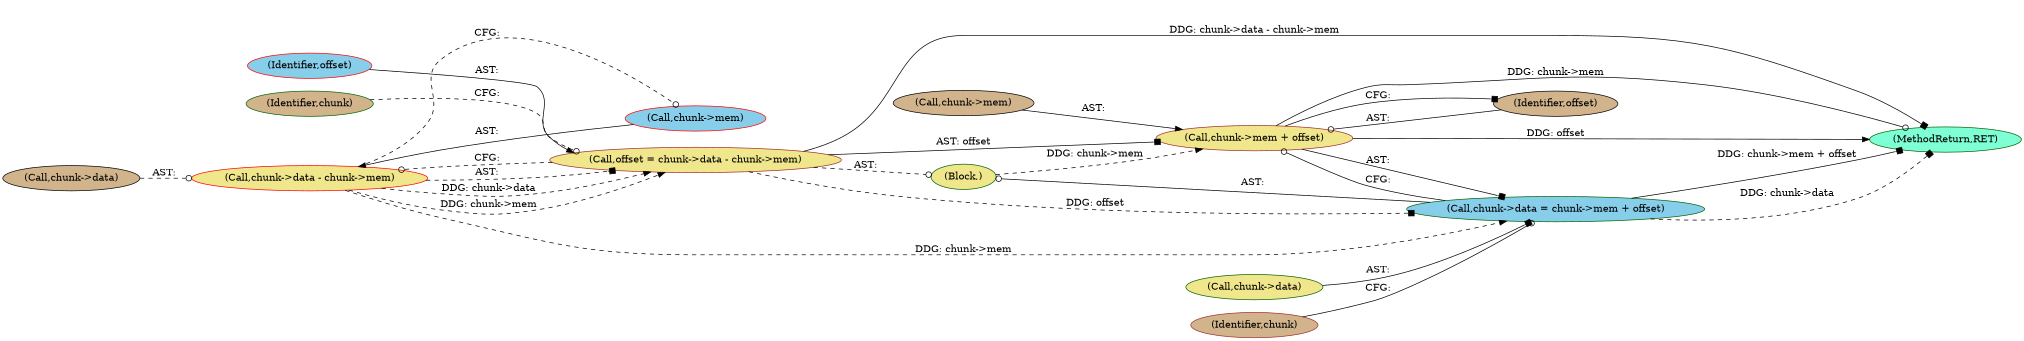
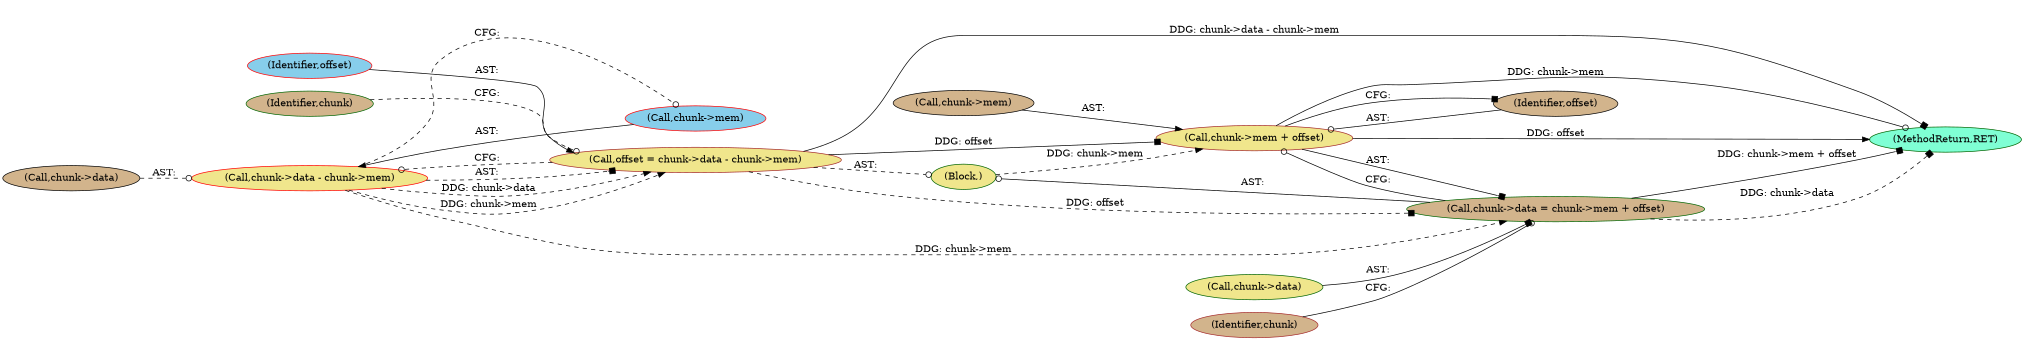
edge "(Call,offset = chunk->data - chunk->mem)" -> "(Call,chunk->mem + offset)": label "AST: offset" -> "DDG: offset"
node "(Call,chunk->data = chunk->mem + offset)": fillcolor skyblue -> tan
